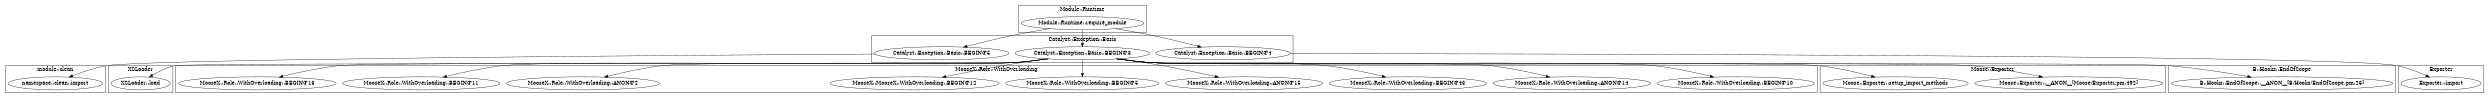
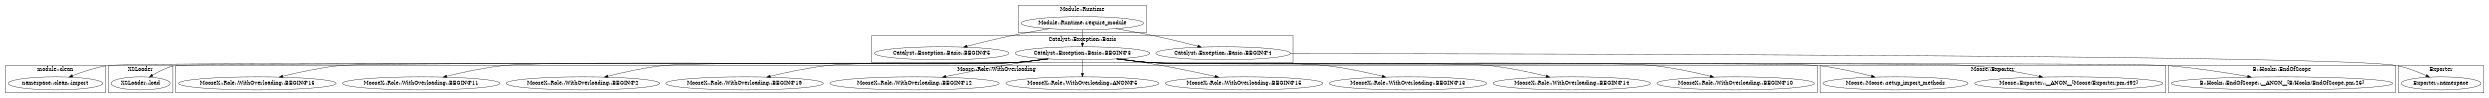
edge "Catalyst::Exception::Basic::BEGIN@5" -> "namespace::clean::import": now "Catalyst::Exception::Basic::BEGIN@3" -> "namespace::clean::import"
cluster "MooseX::Role::WithOverloading": label "MooseX::Role::WithOverloading" -> "Moose::Role::WithOverloading"
node "MooseX::Role::WithOverloading::ANON@2": label "MooseX::Role::WithOverloading::ANON@2" -> "MooseX::Role::WithOverloading::BEGIN@2"
node "MooseX::Role::WithOverloading::BEGIN@19": added
node "MooseX::MooseX::WithOverloading::BEGIN@12": label "MooseX::MooseX::WithOverloading::BEGIN@12" -> "MooseX::Role::WithOverloading::BEGIN@12"
node "MooseX::Role::WithOverloading::BEGIN@5": label "MooseX::Role::WithOverloading::BEGIN@5" -> "MooseX::Role::WithOverloading::ANON@5"
node "MooseX::Role::WithOverloading::ANON@15": label "MooseX::Role::WithOverloading::ANON@15" -> "MooseX::Role::WithOverloading::BEGIN@15"
node "MooseX::Role::WithOverloading::BEGIN@43": label "MooseX::Role::WithOverloading::BEGIN@43" -> "MooseX::Role::WithOverloading::BEGIN@13"
node "MooseX::Role::WithOverloading::ANON@14": label "MooseX::Role::WithOverloading::ANON@14" -> "MooseX::Role::WithOverloading::BEGIN@14"
node "Moose::Exporter::setup_import_methods": label "Moose::Exporter::setup_import_methods" -> "Moose::Moose::setup_import_methods"
node "Exporter::import": label "Exporter::import" -> "Exporter::namespace"
